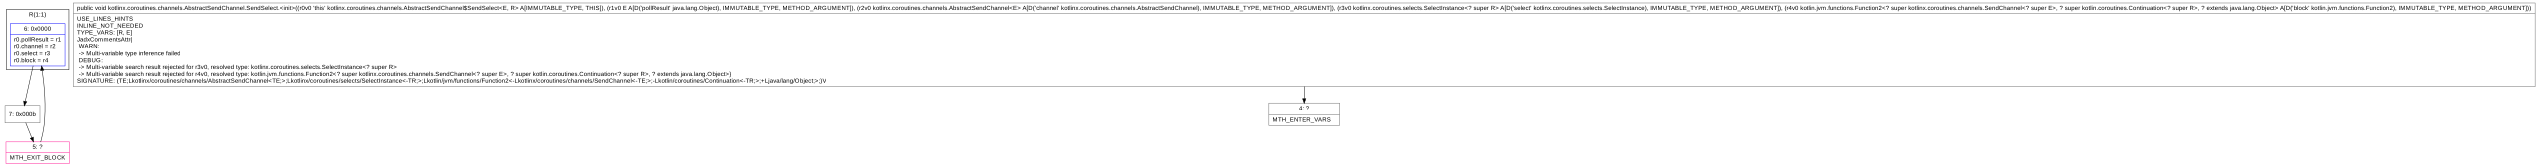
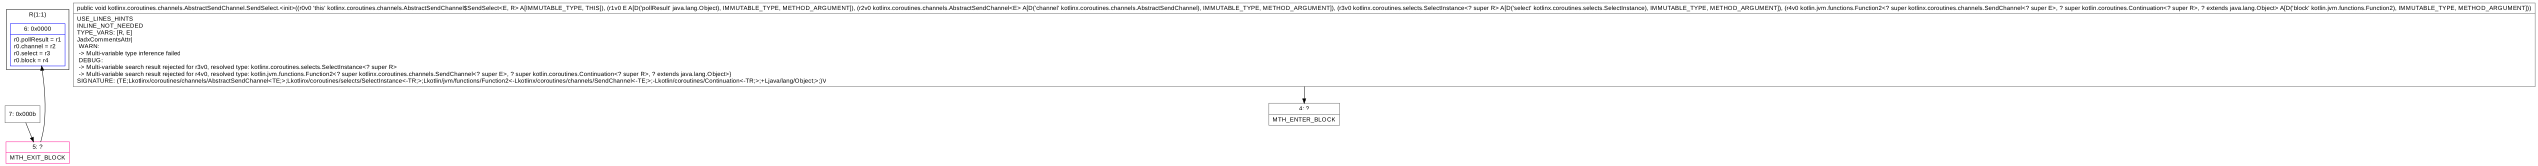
edge "6: 0x0000" -> "7: 0x000b": removed
node "4: ?": text "MTH_ENTER_VARS" -> "MTH_ENTER_BLOCK"
